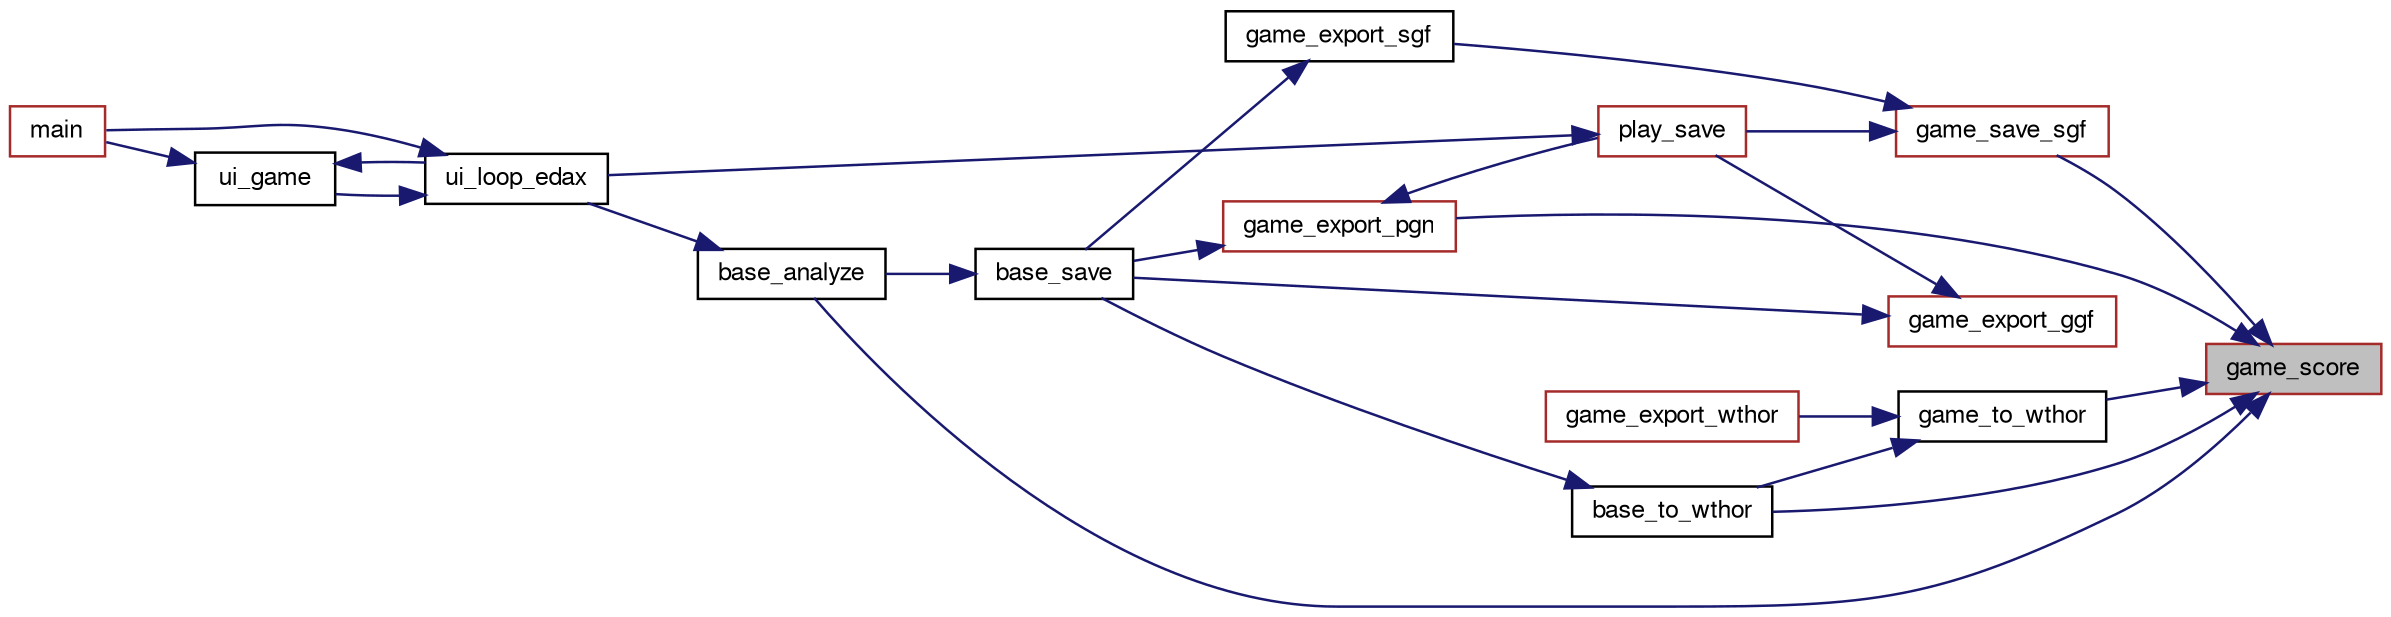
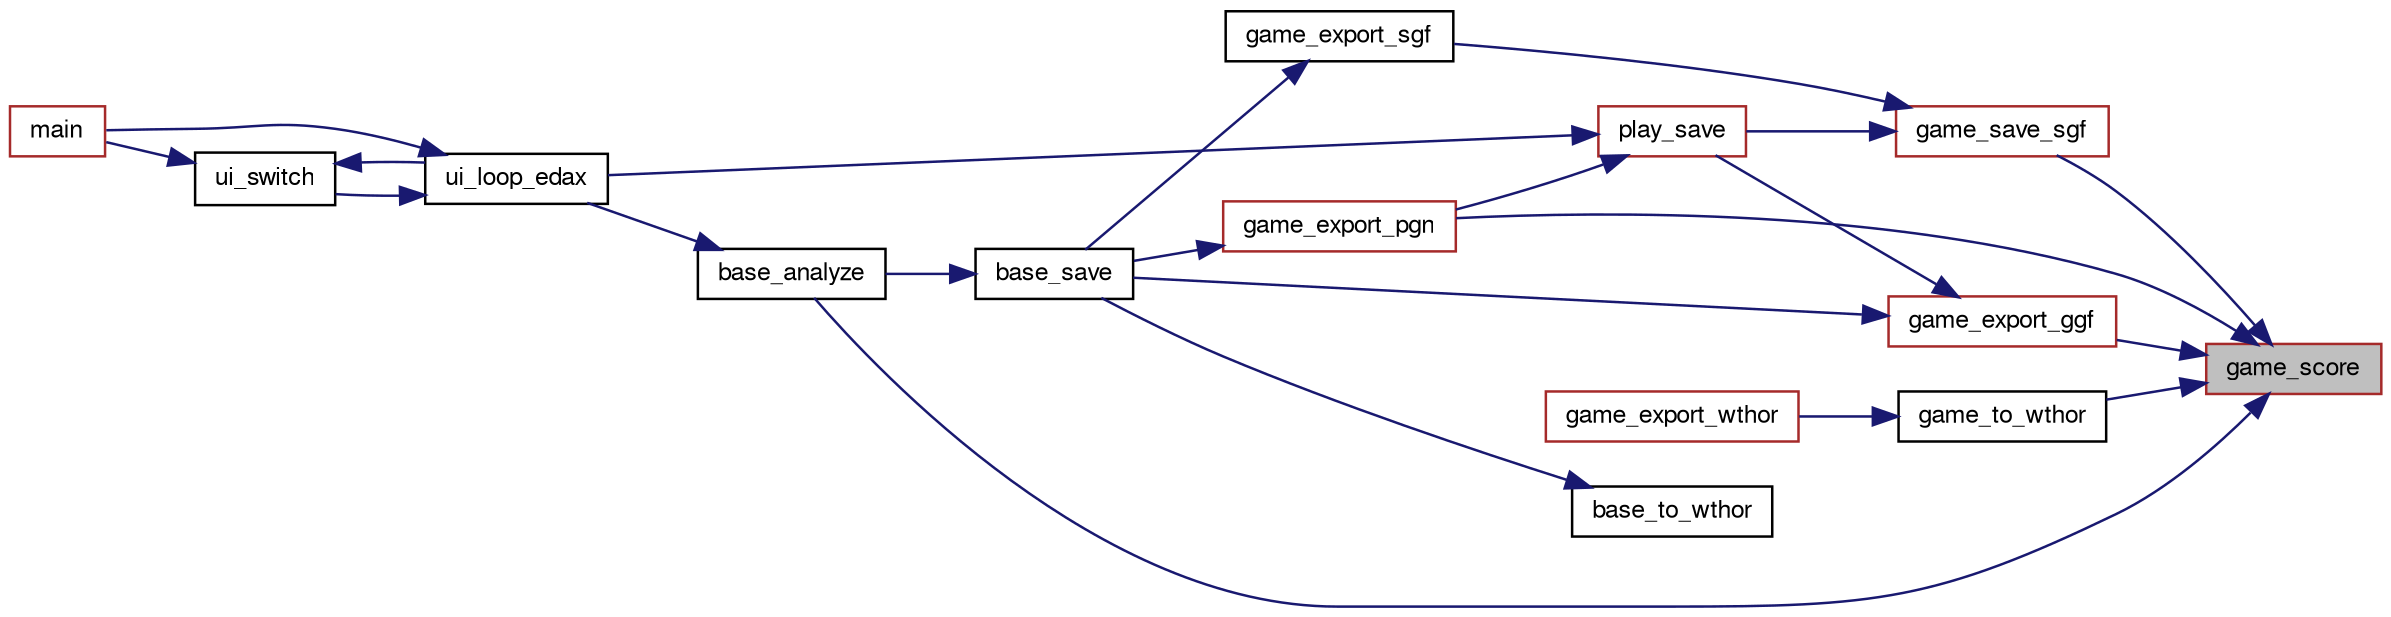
edge "play_save" -> "game_export_pgn": reversed
node "ui_game": label "ui_game" -> "ui_switch"
edge "base_to_wthor" -> "game_to_wthor": removed
edge "base_to_wthor" -> "game_score": now "game_export_ggf" -> "game_score"
